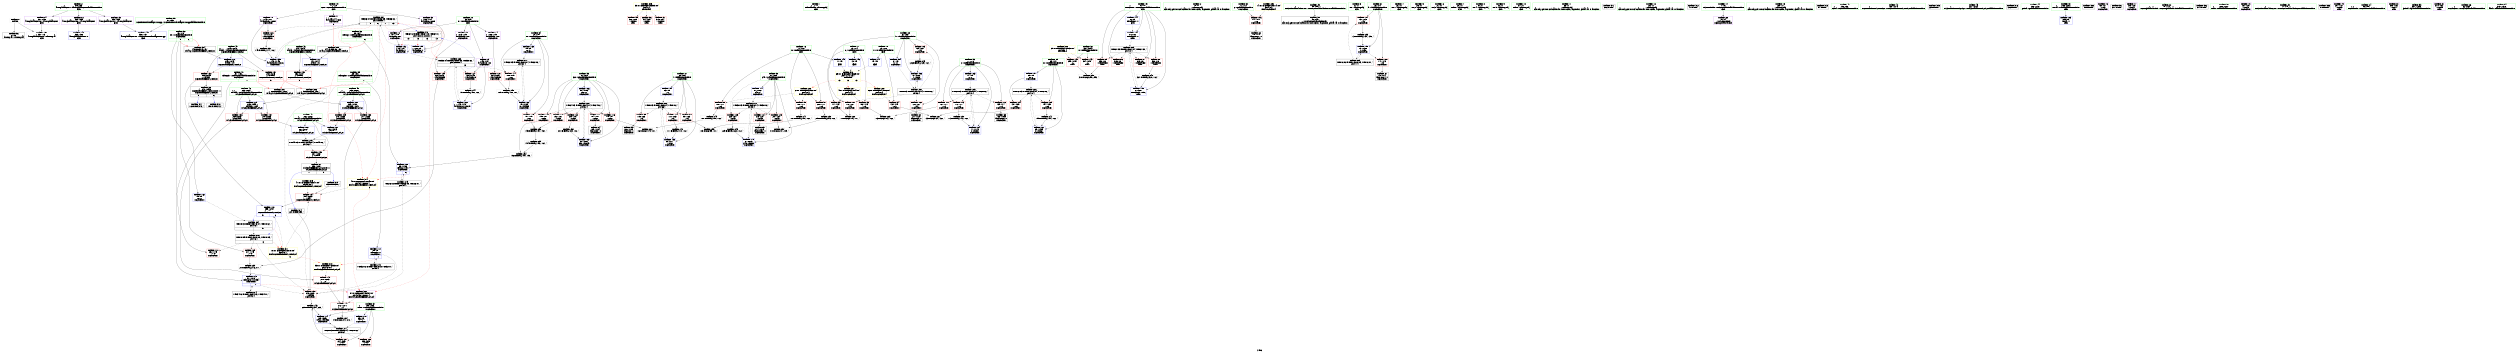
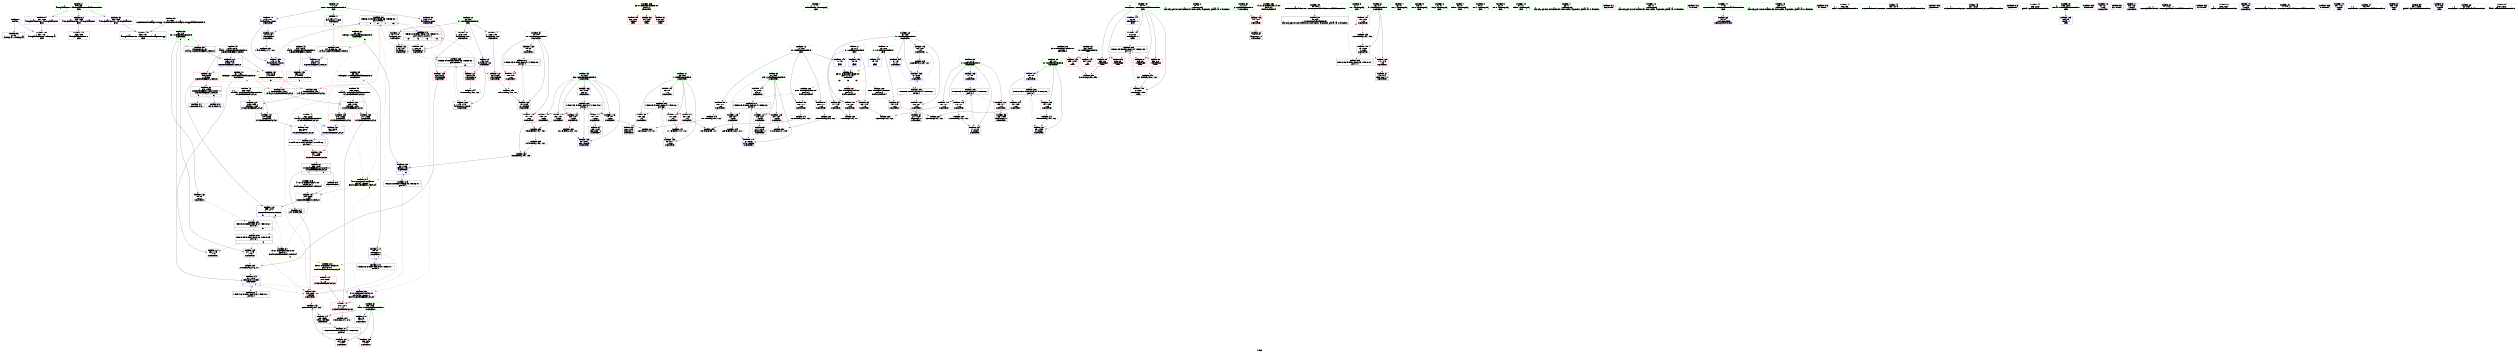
edge "NodeID: 268" -> "NodeID: 114": now "NodeID: 268" -> "NodeID: 128"
node "NodeID: 136": removed
